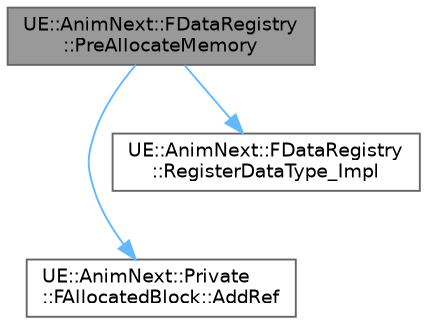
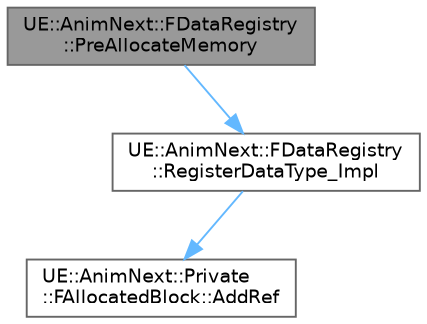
edge "UE::AnimNext::FDataRegistry ::PreAllocateMemory" -> "UE::AnimNext::Private ::FAllocatedBlock::AddRef": now "UE::AnimNext::FDataRegistry ::RegisterDataType_Impl" -> "UE::AnimNext::Private ::FAllocatedBlock::AddRef"
